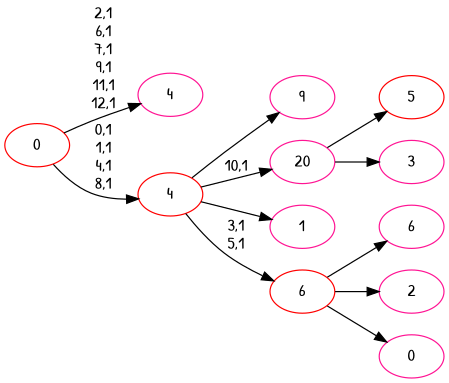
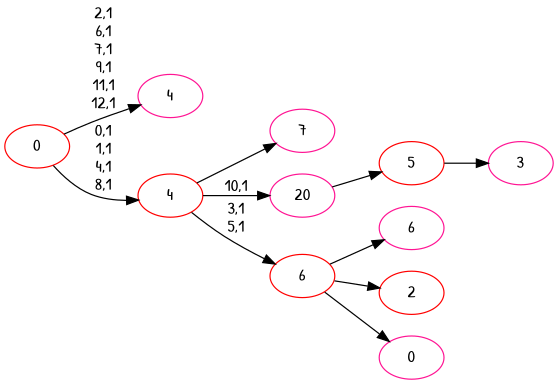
node "9": label "9" -> "7"
edge "20" -> "3": now "5" -> "3"
node "1": removed
node "2": color deeppink -> red
